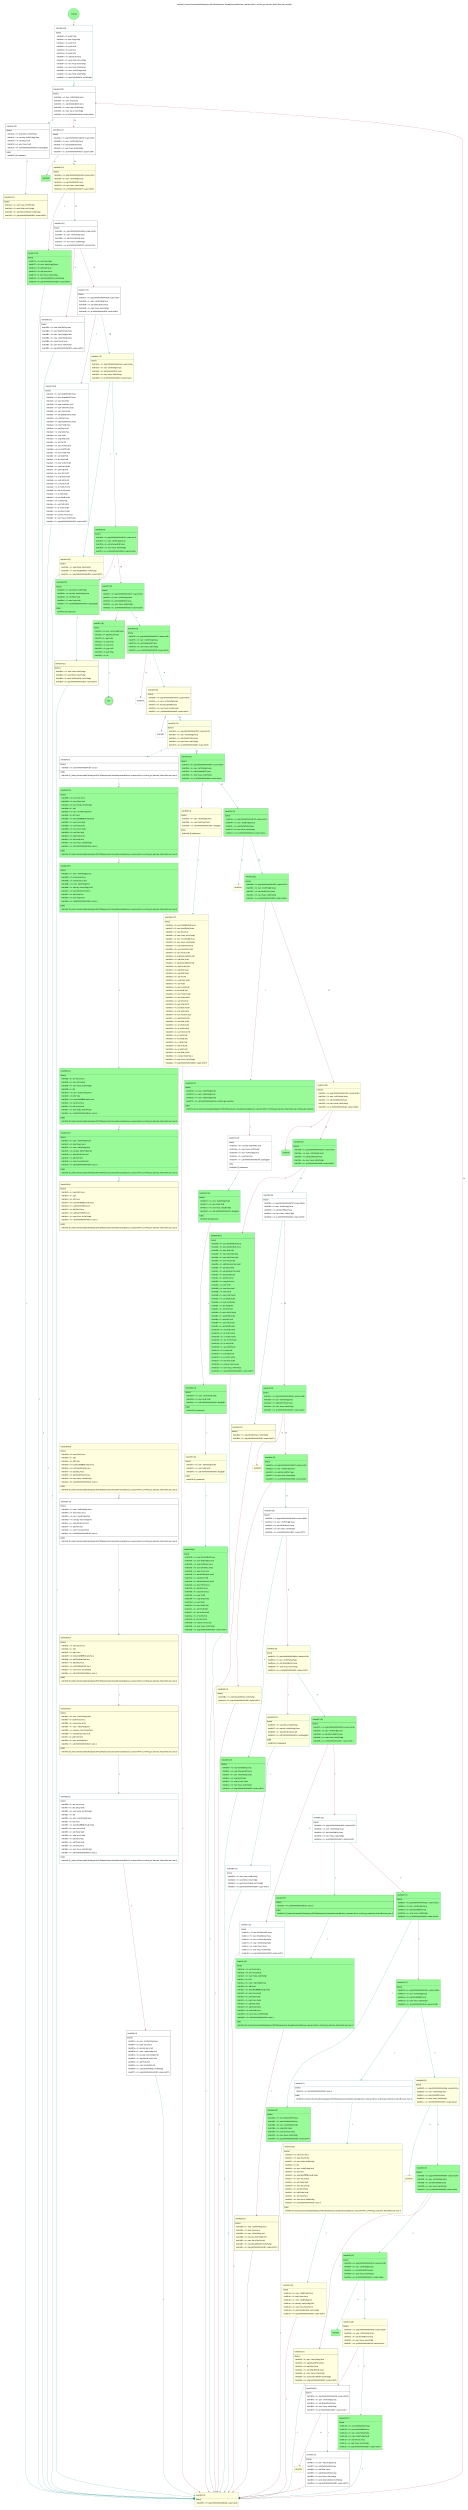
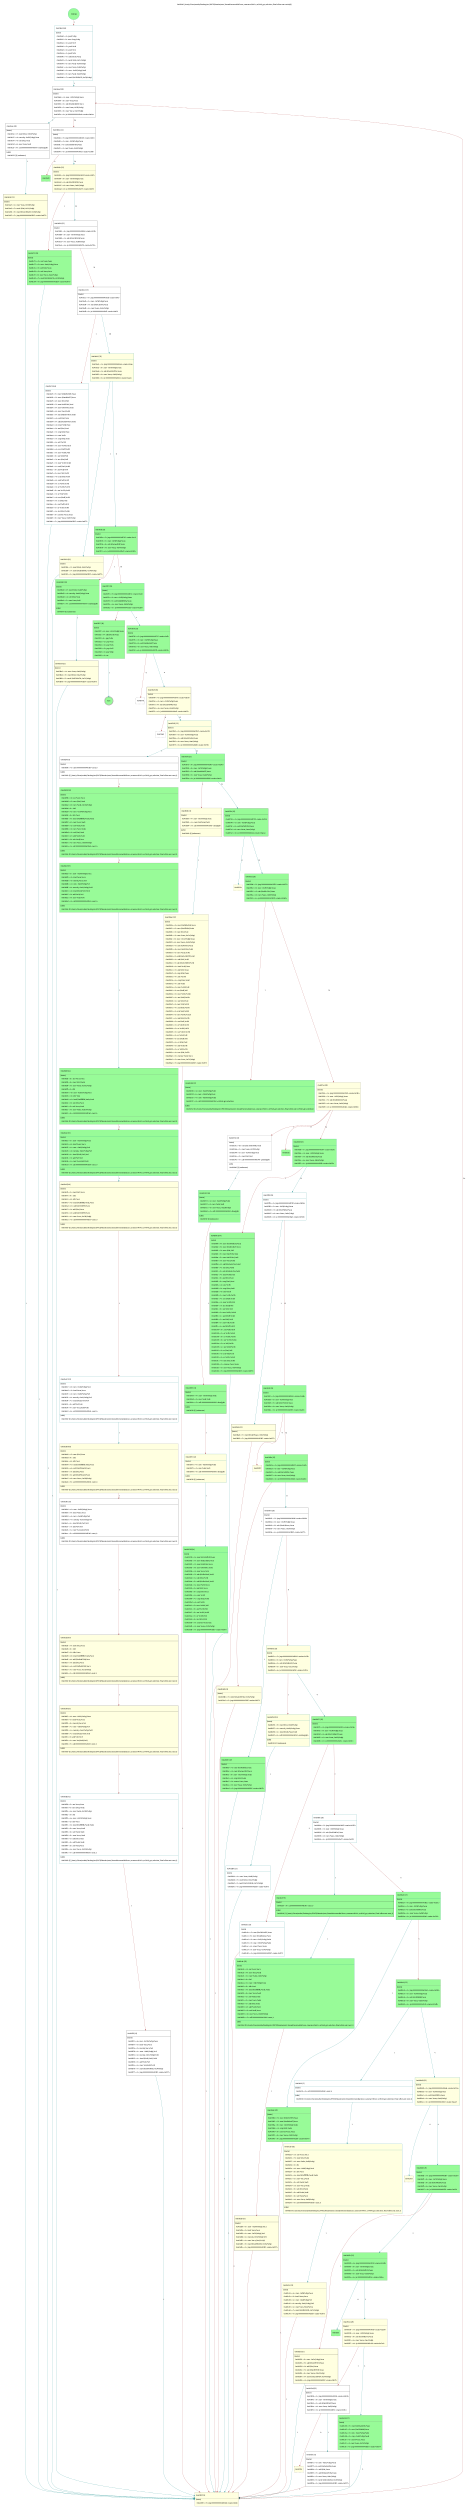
node "0x401d7b [27]": removed
edge "0x40202b [17]" -> "0x40203c [23]": now "0x4017c6 [25]" -> "0x40203c [23]"
node "0x401e67 [33]": added
